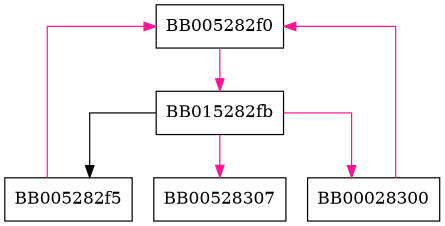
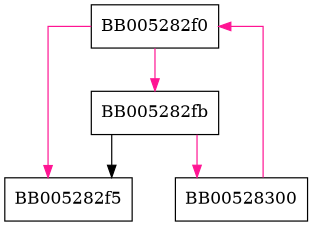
edge "BB005282f5" -> "BB005282f0": reversed
node "BB015282fb": label "BB015282fb" -> "BB005282fb"
node "BB00528307": removed
node "BB00028300": label "BB00028300" -> "BB00528300"
